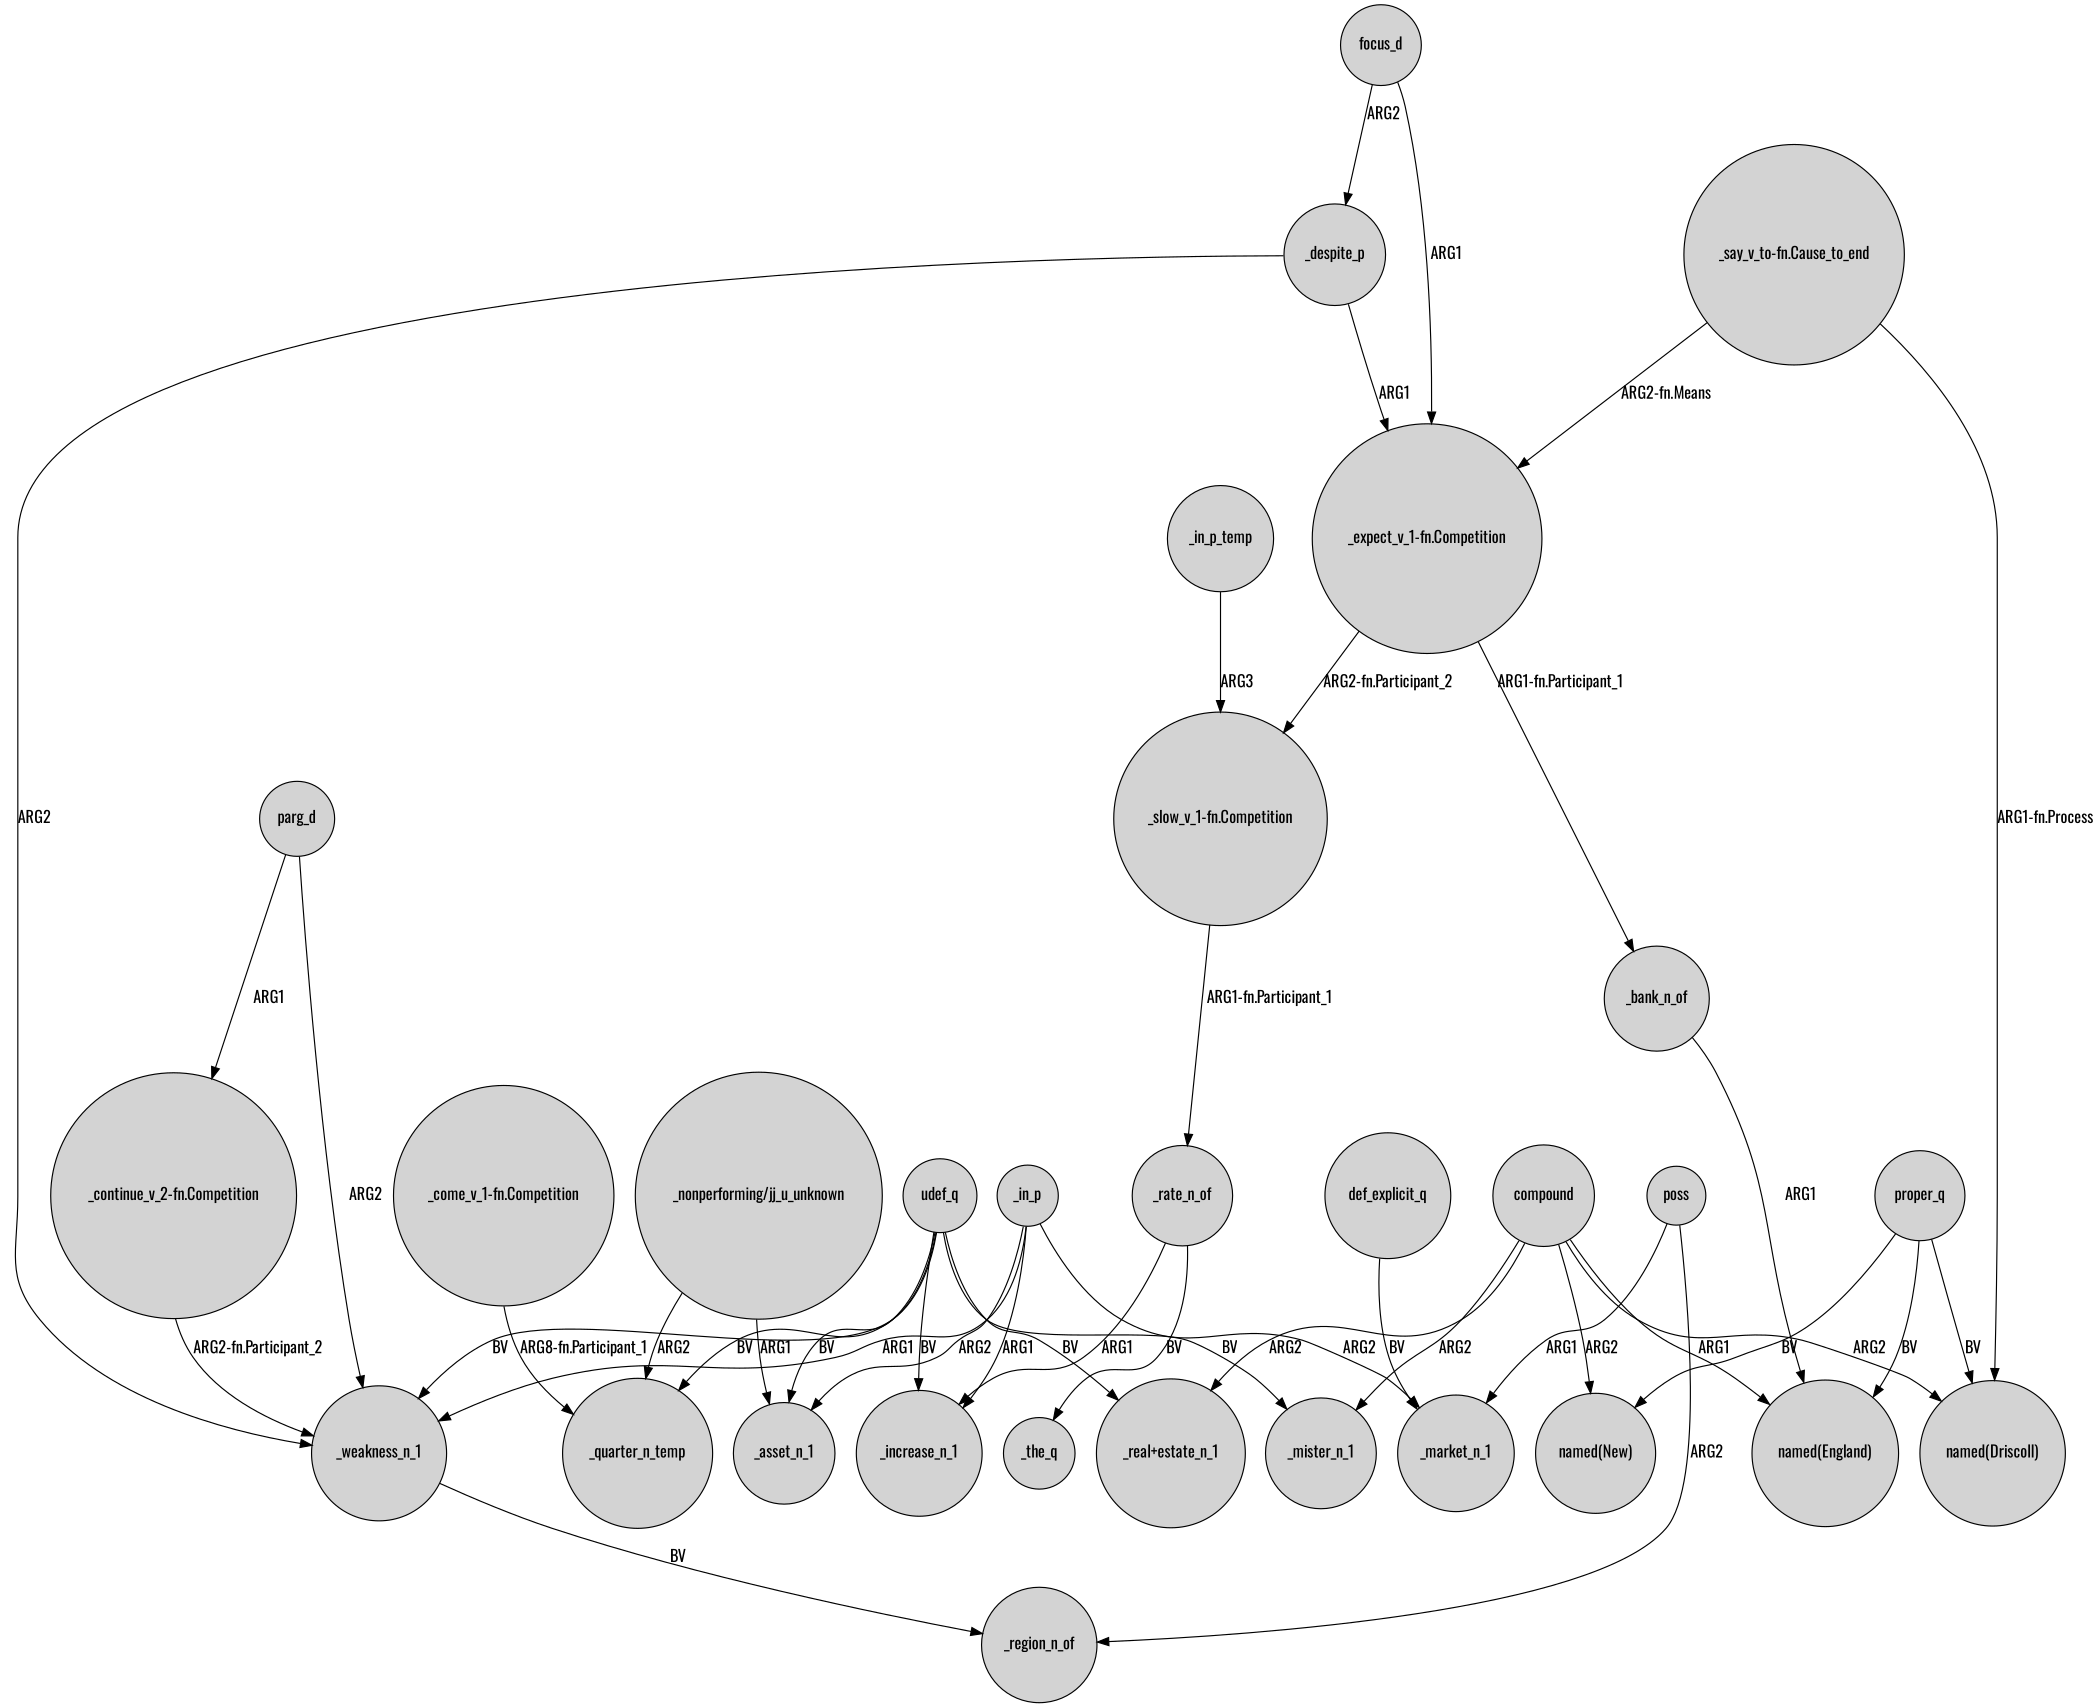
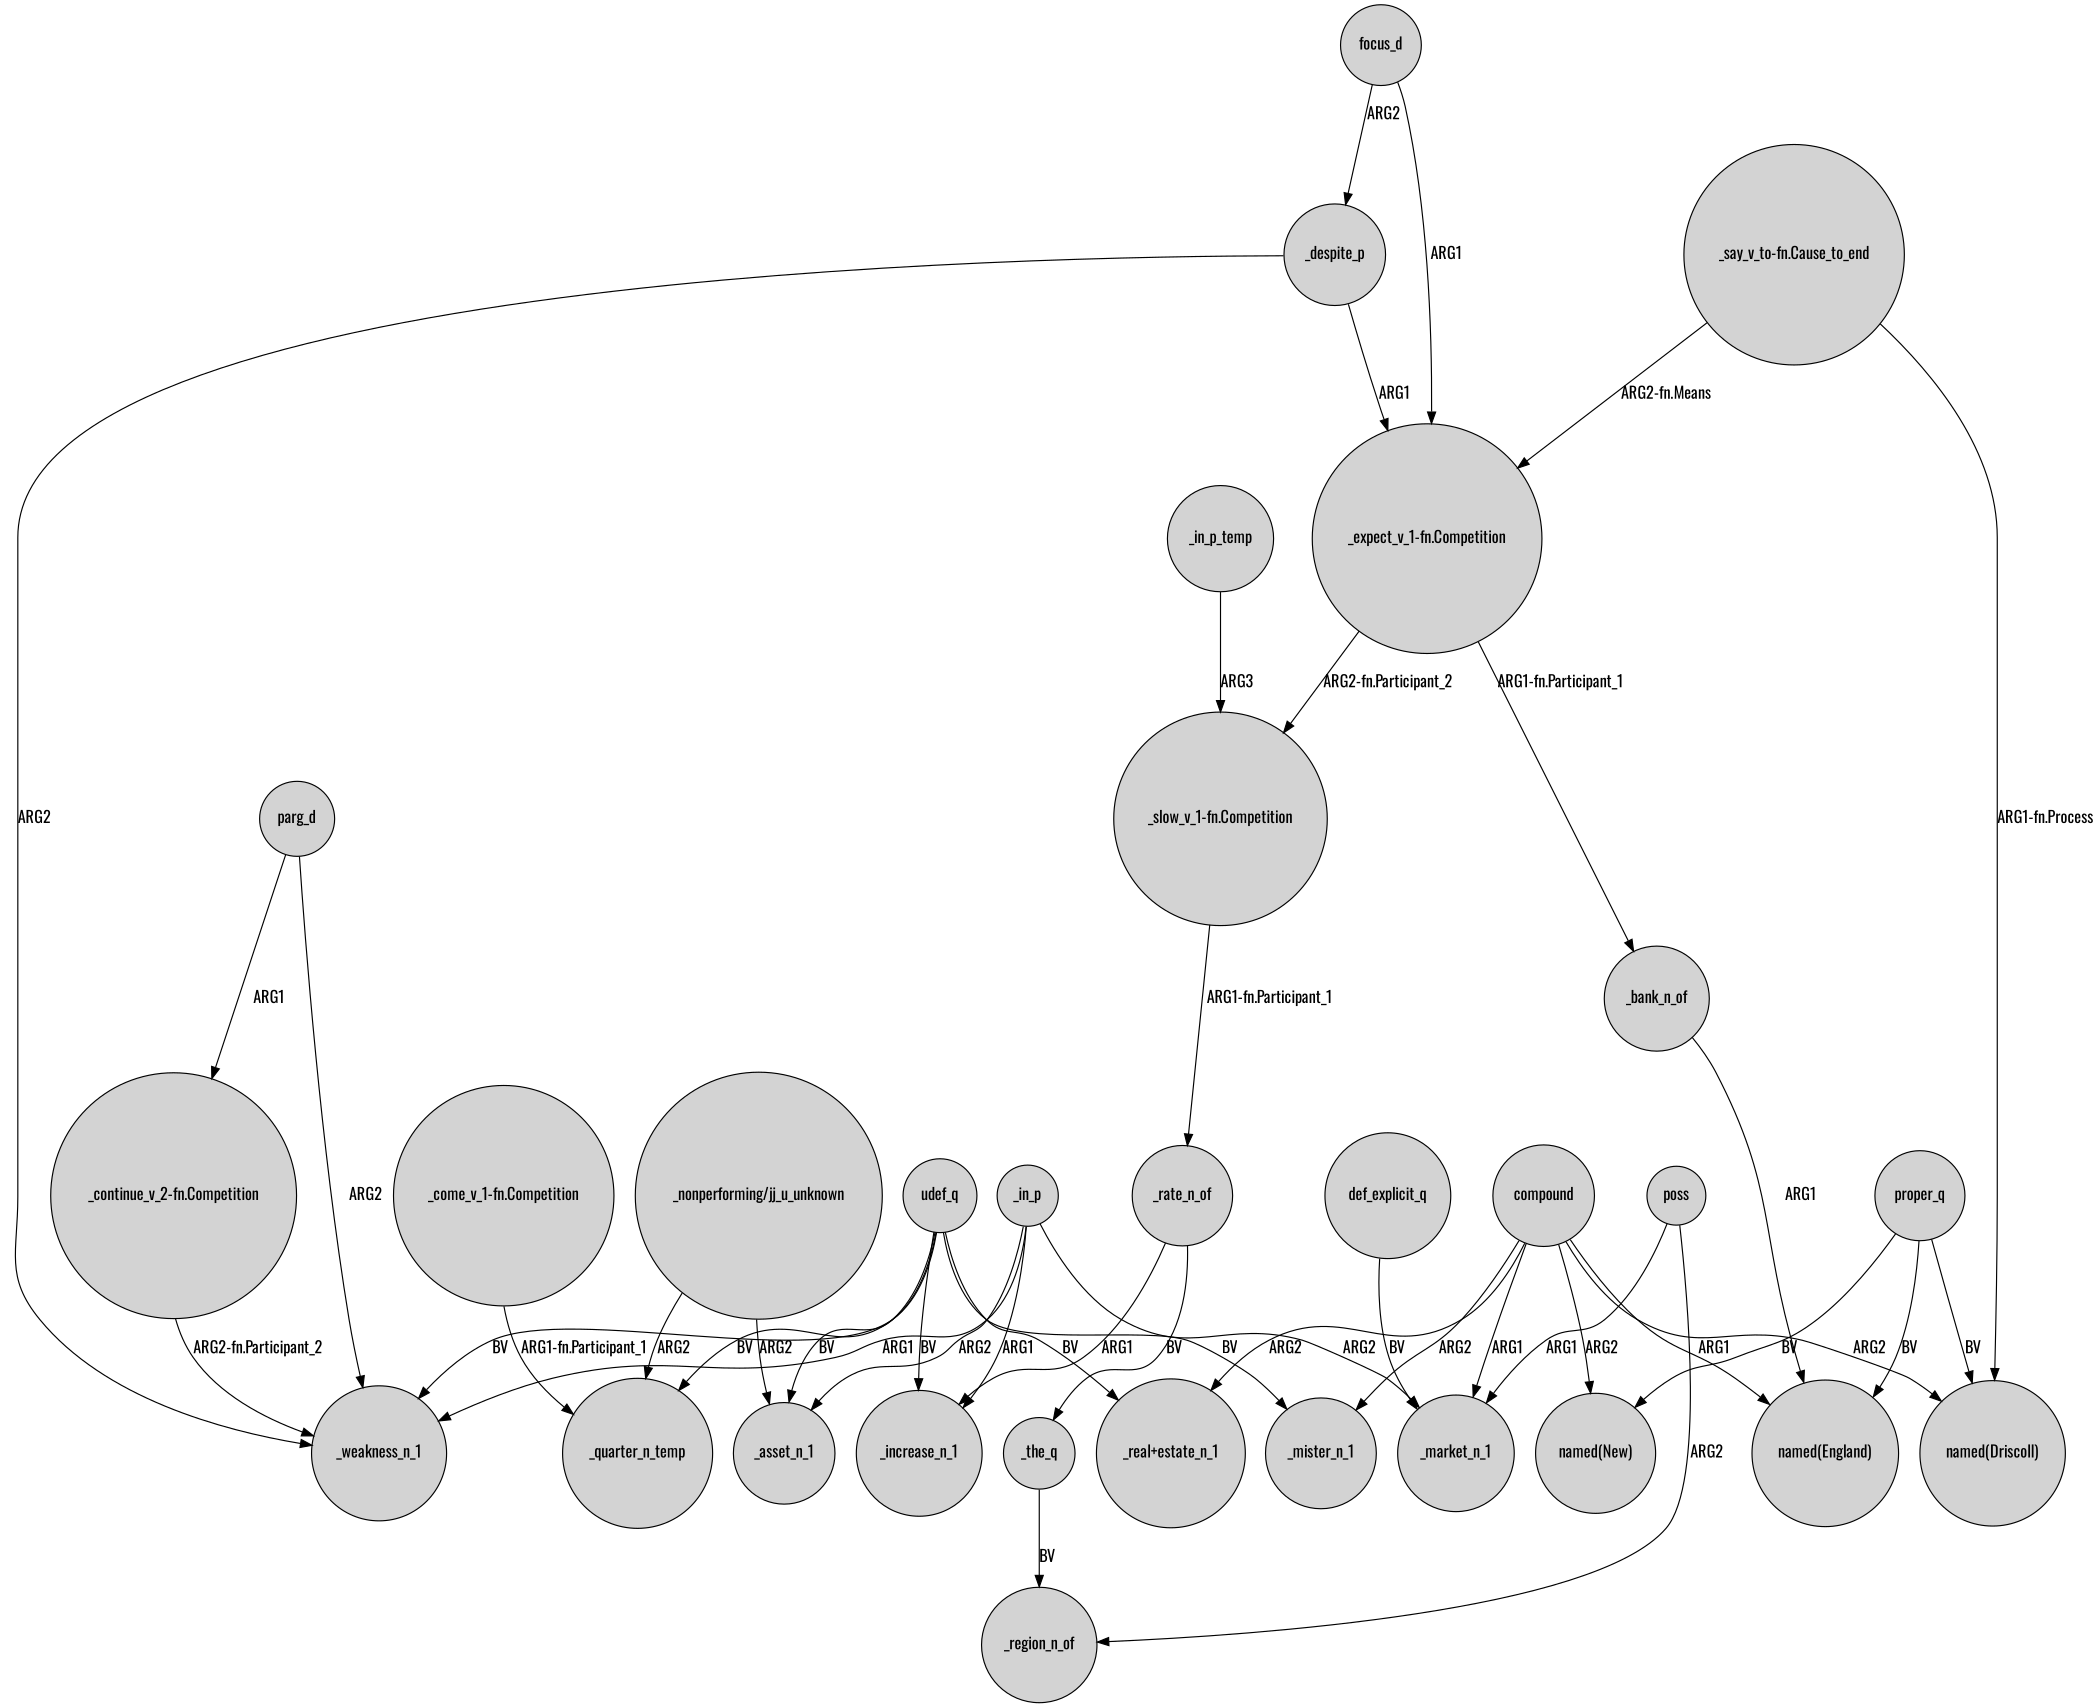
edge "compound" -> "_market_n_1": added, label "ARG1"
edge "_come_v_1-fn.Competition" -> "_quarter_n_temp": label "ARG8-fn.Participant_1" -> "ARG1-fn.Participant_1"
edge "_nonperforming/jj_u_unknown" -> "_asset_n_1": label "ARG1" -> "ARG2"
edge "_weakness_n_1" -> "_region_n_of": now "_the_q" -> "_region_n_of"
